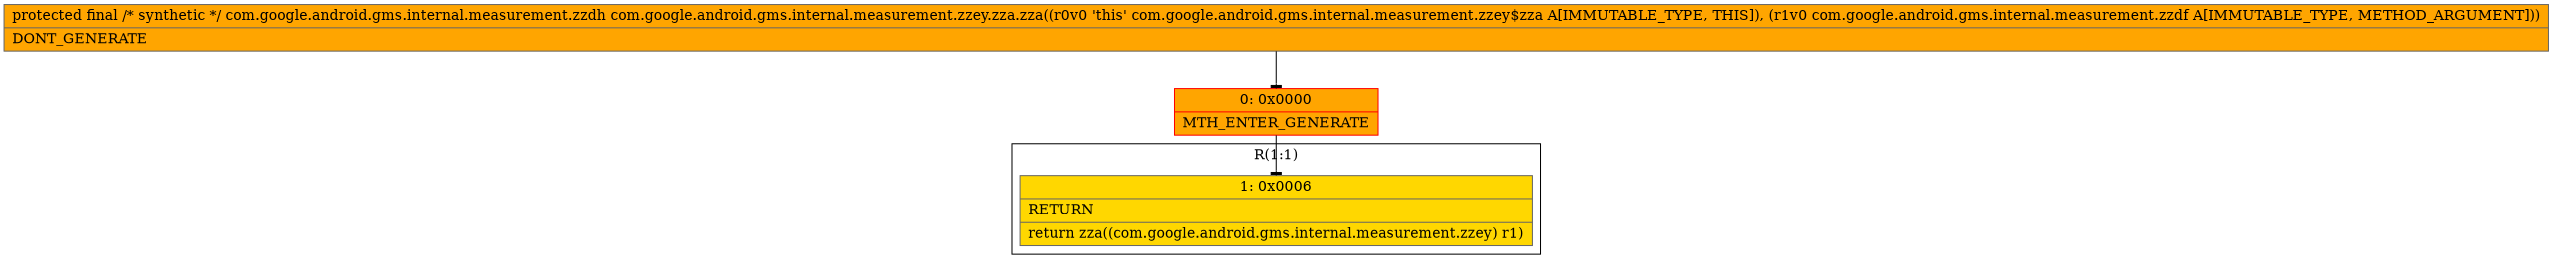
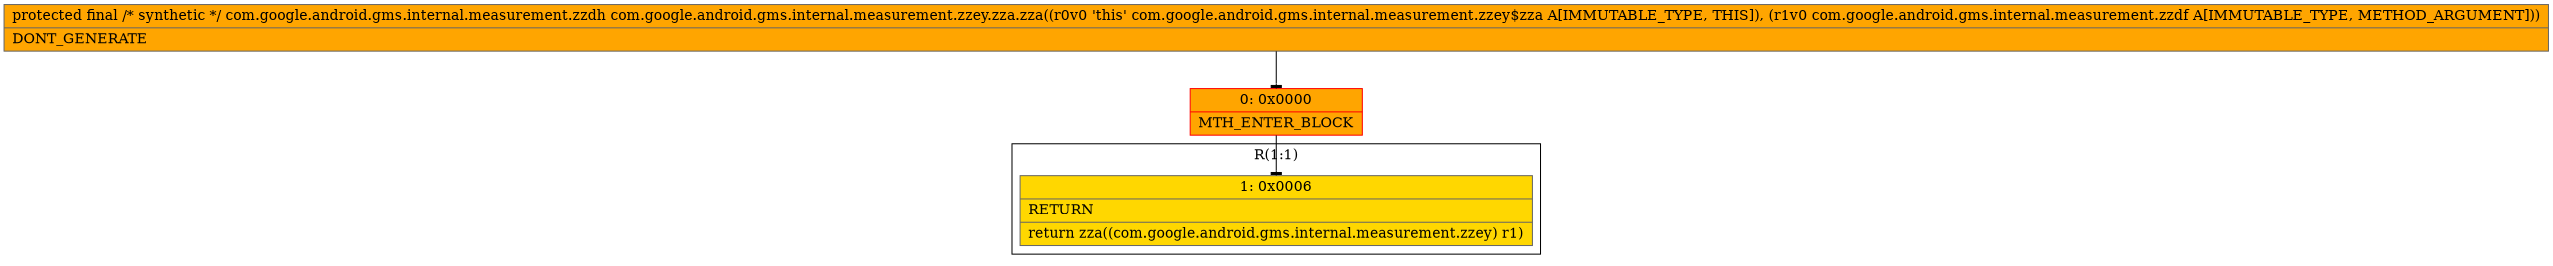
node "0: 0x0000": text "MTH_ENTER_GENERATE" -> "MTH_ENTER_BLOCK"
